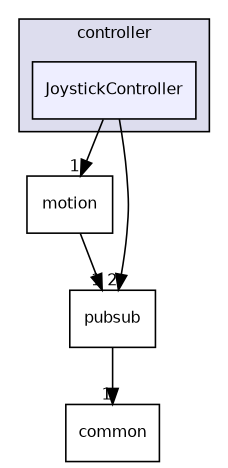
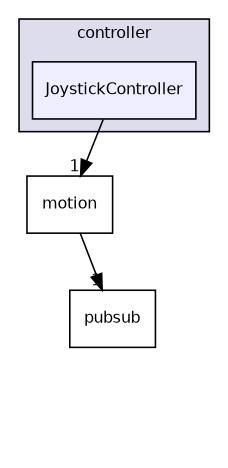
edge "JoystickController" -> "pubsub": removed
node "common": removed
